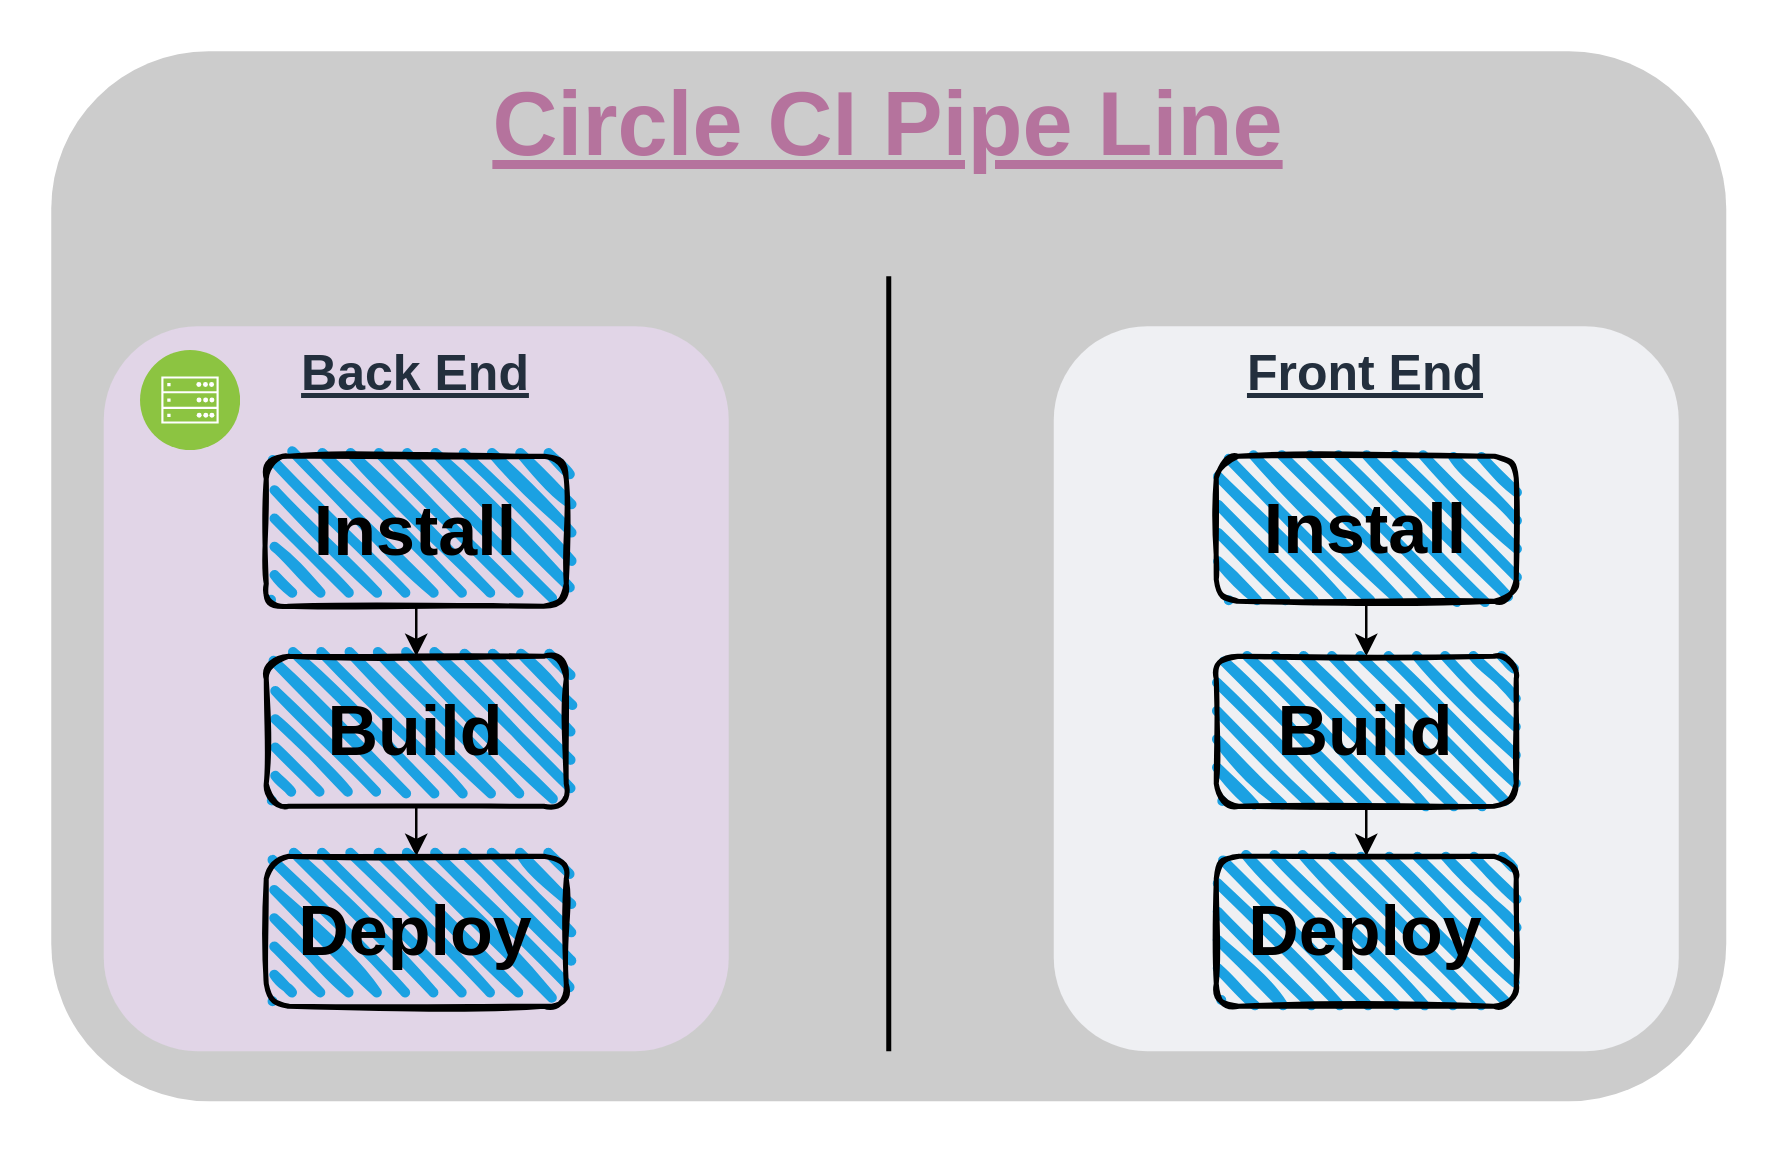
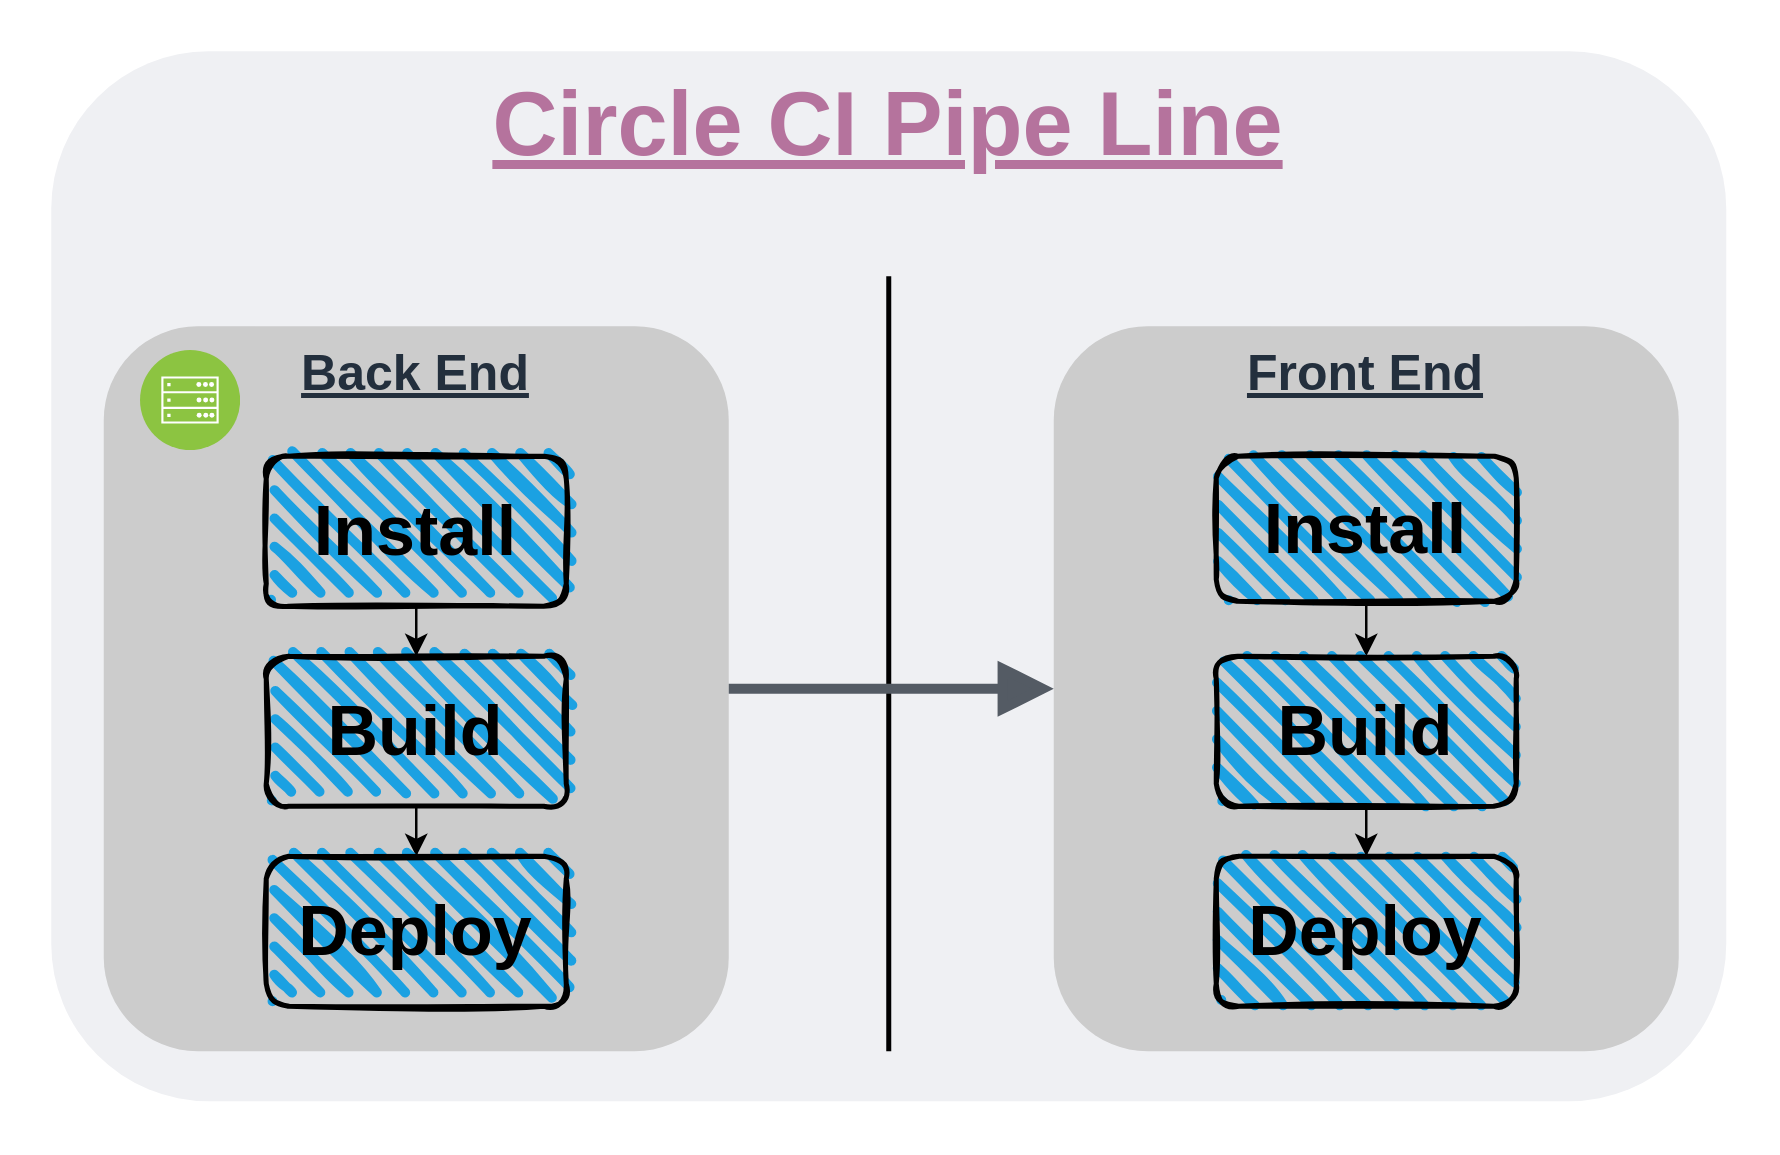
node "Circle CI Pipe Line": fillcolor #cccccc -> #eff0f3
node "Back End": fillcolor #e1d5e7 -> #cccccc
node "Front End": fillcolor #eff0f3 -> #cccccc
edge "Back End" -> "Front End": added
